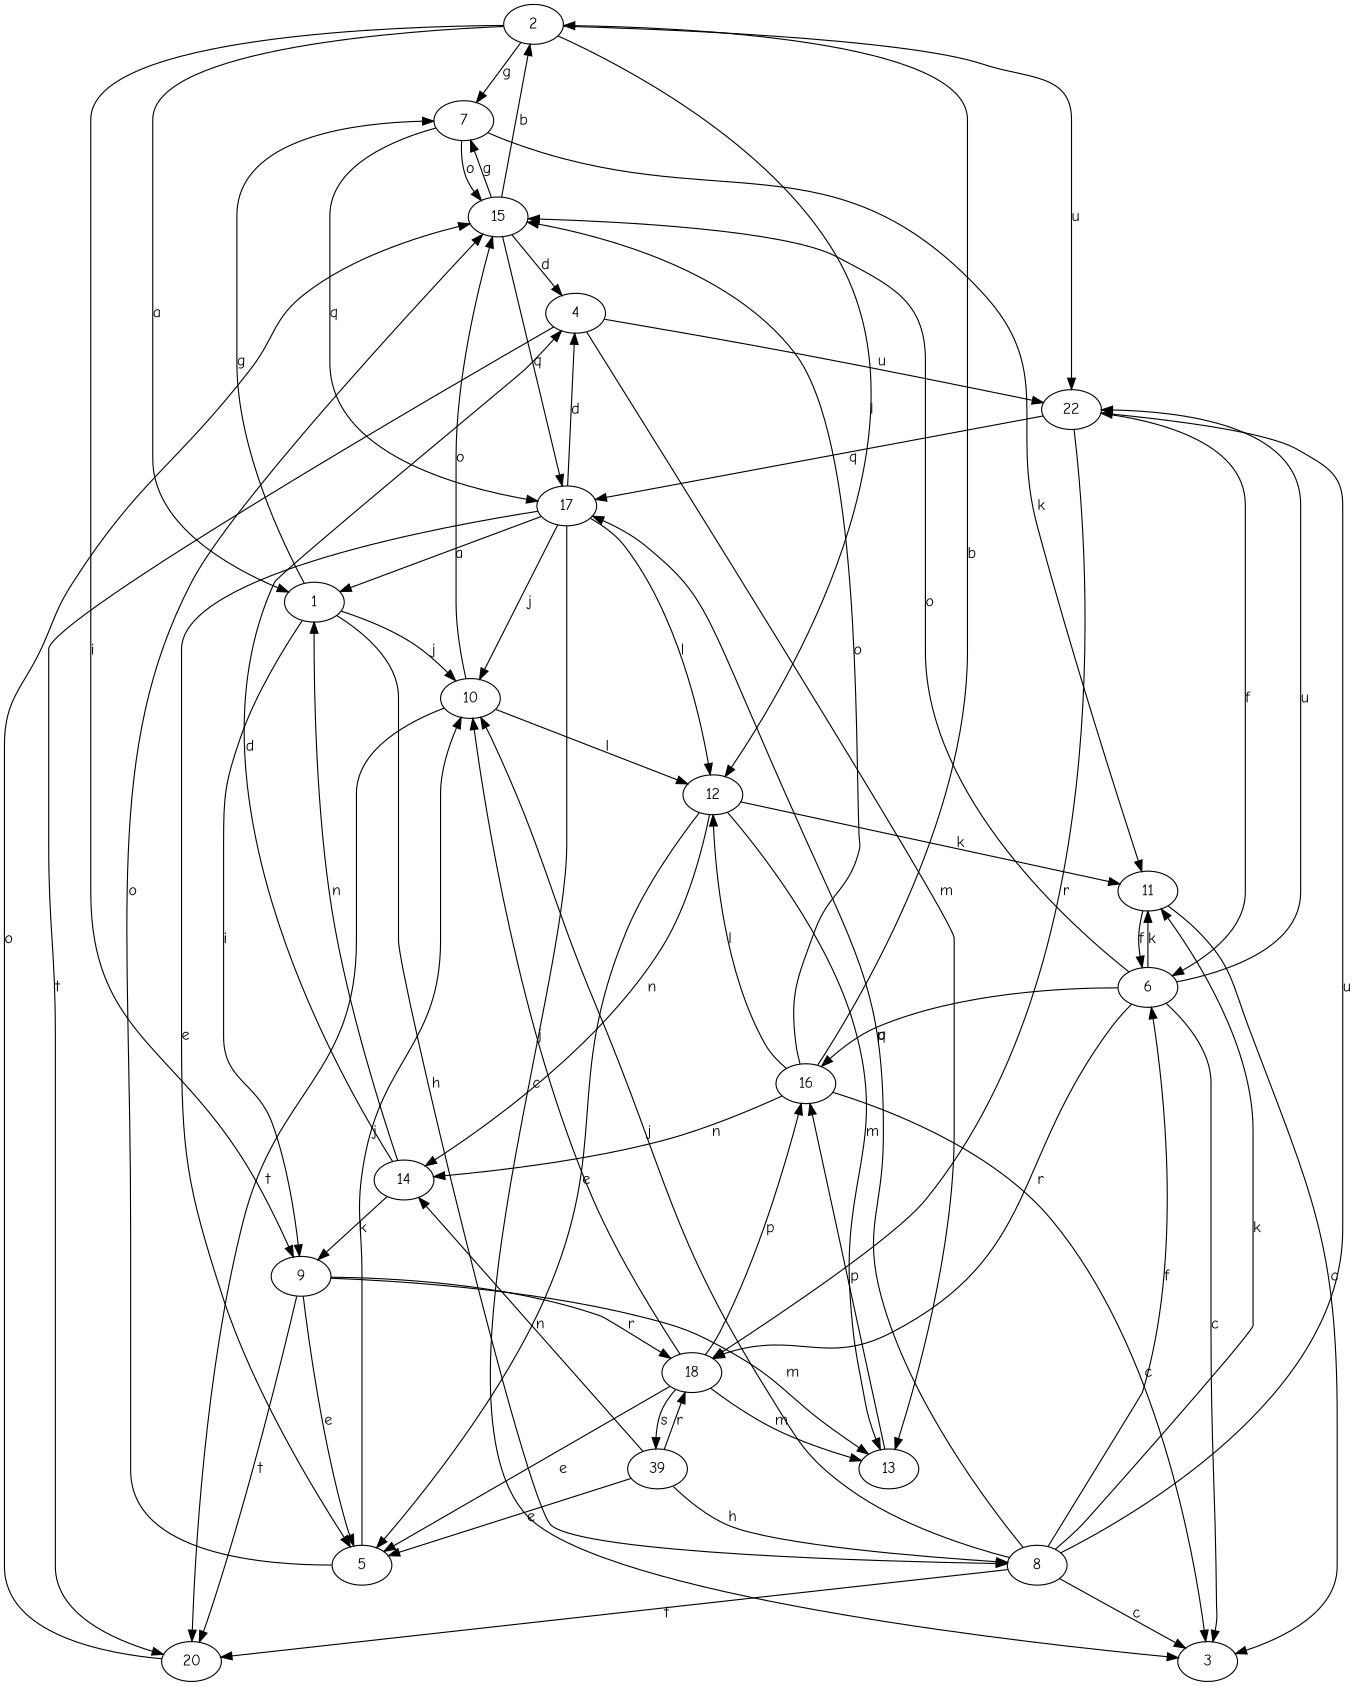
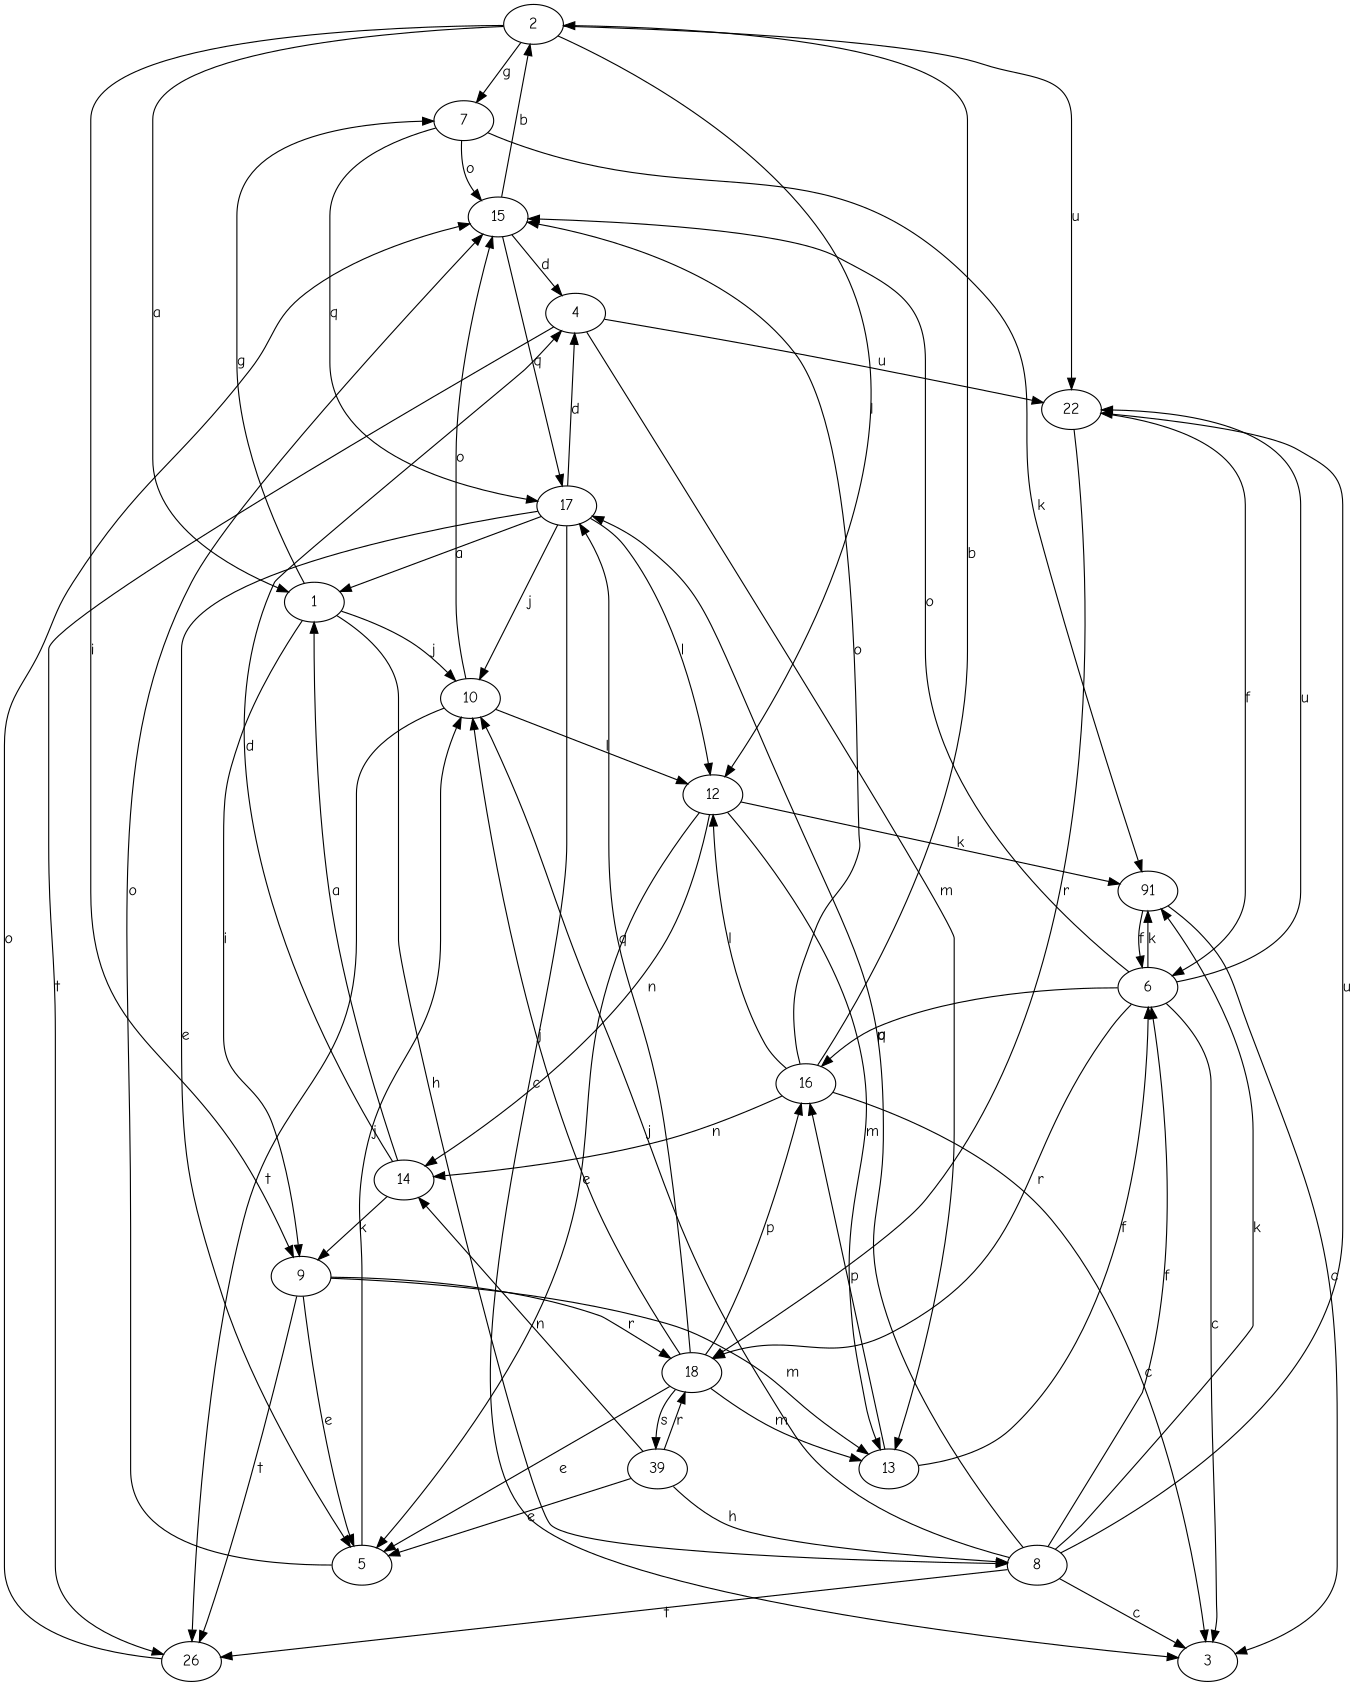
edge "15" -> "7": removed, label "g"
edge "22" -> "17": now "18" -> "17"
edge "14" -> "1": label "n" -> "a"
node "11": label "11" -> "91"
edge "13" -> "6": added, label "f"
node "20": label "20" -> "26"
